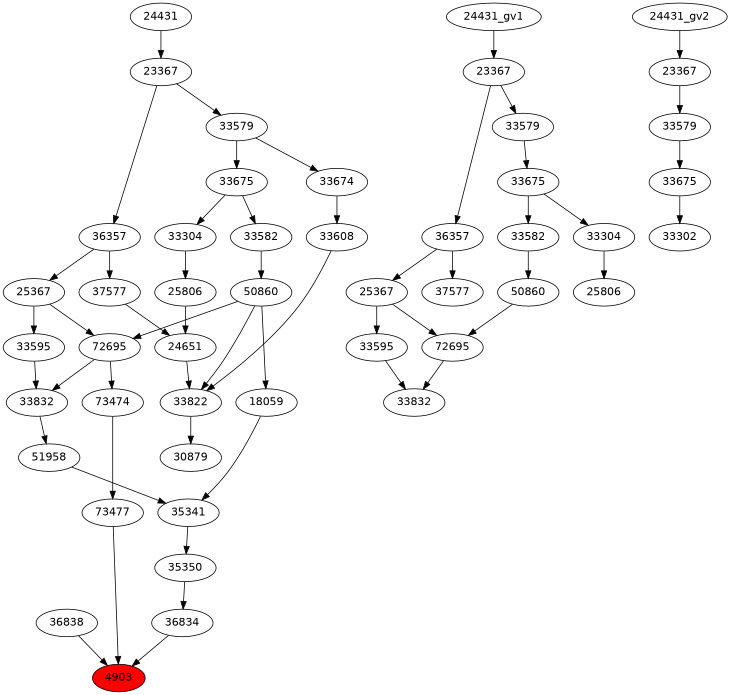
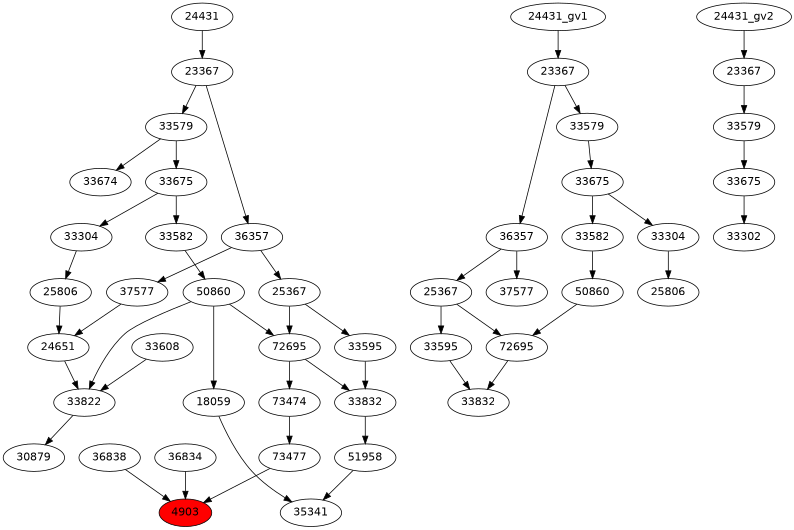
edge "33674" -> "33608": removed
node "35350": removed
